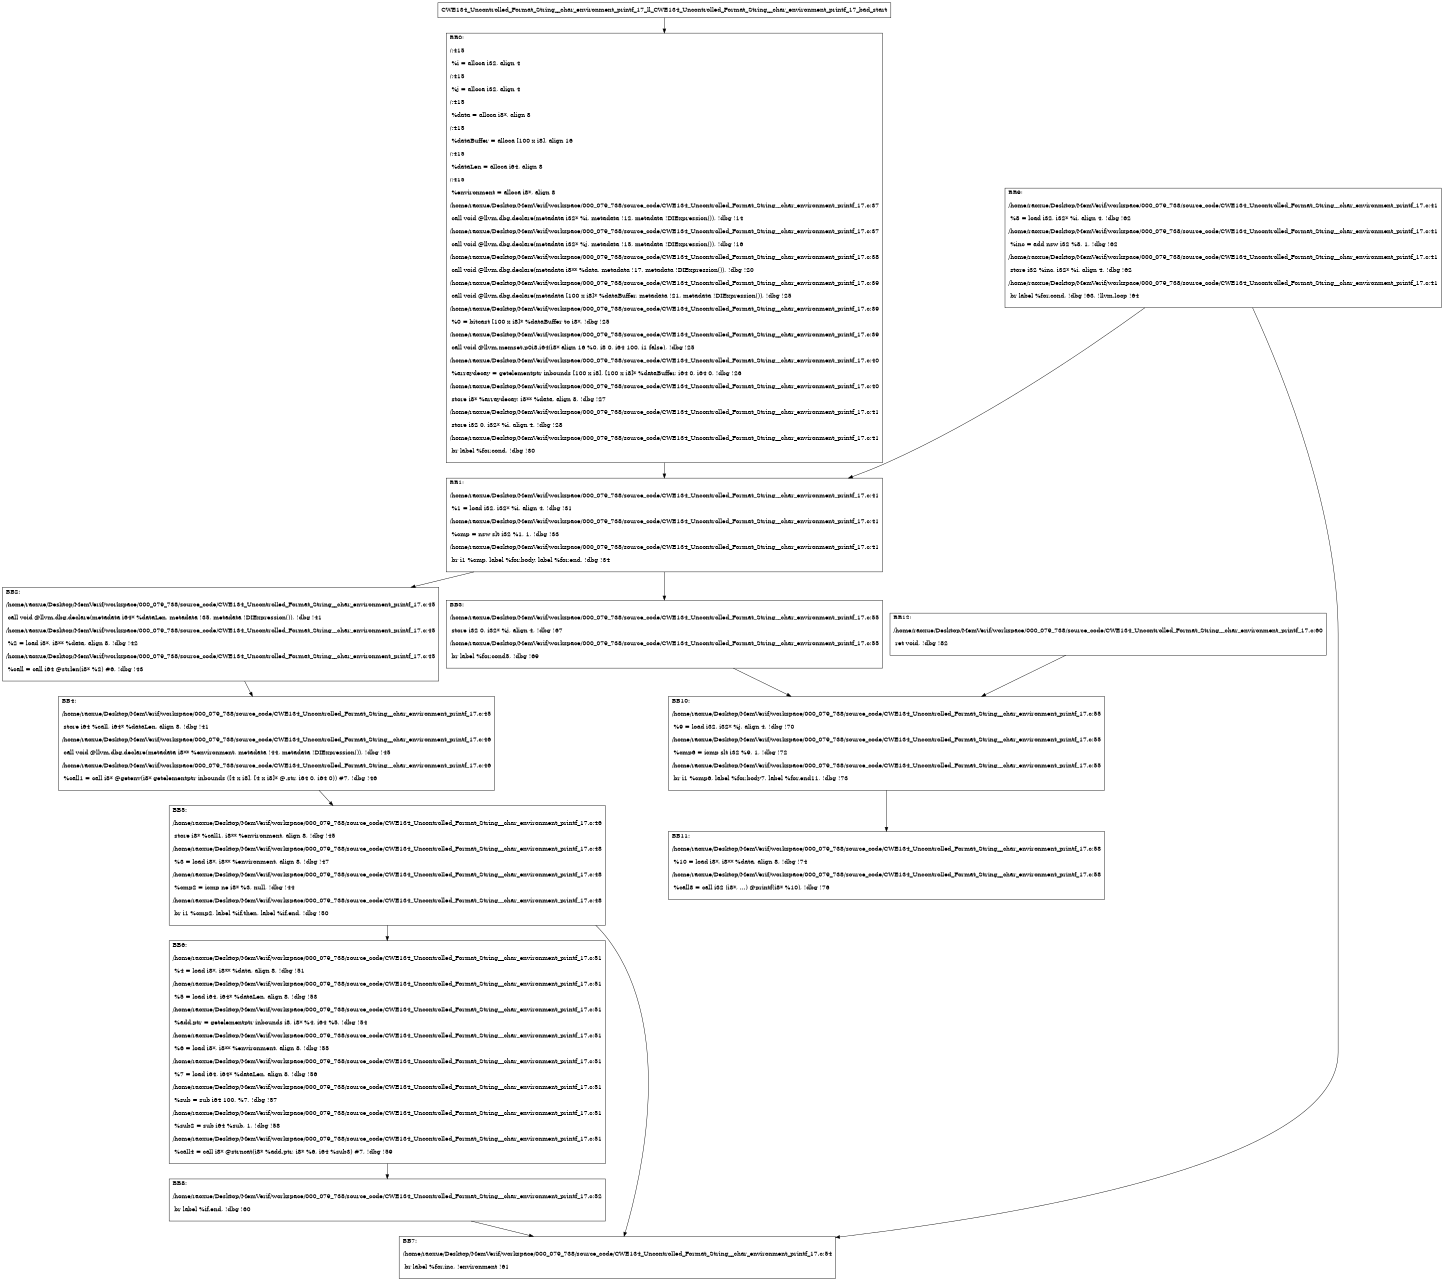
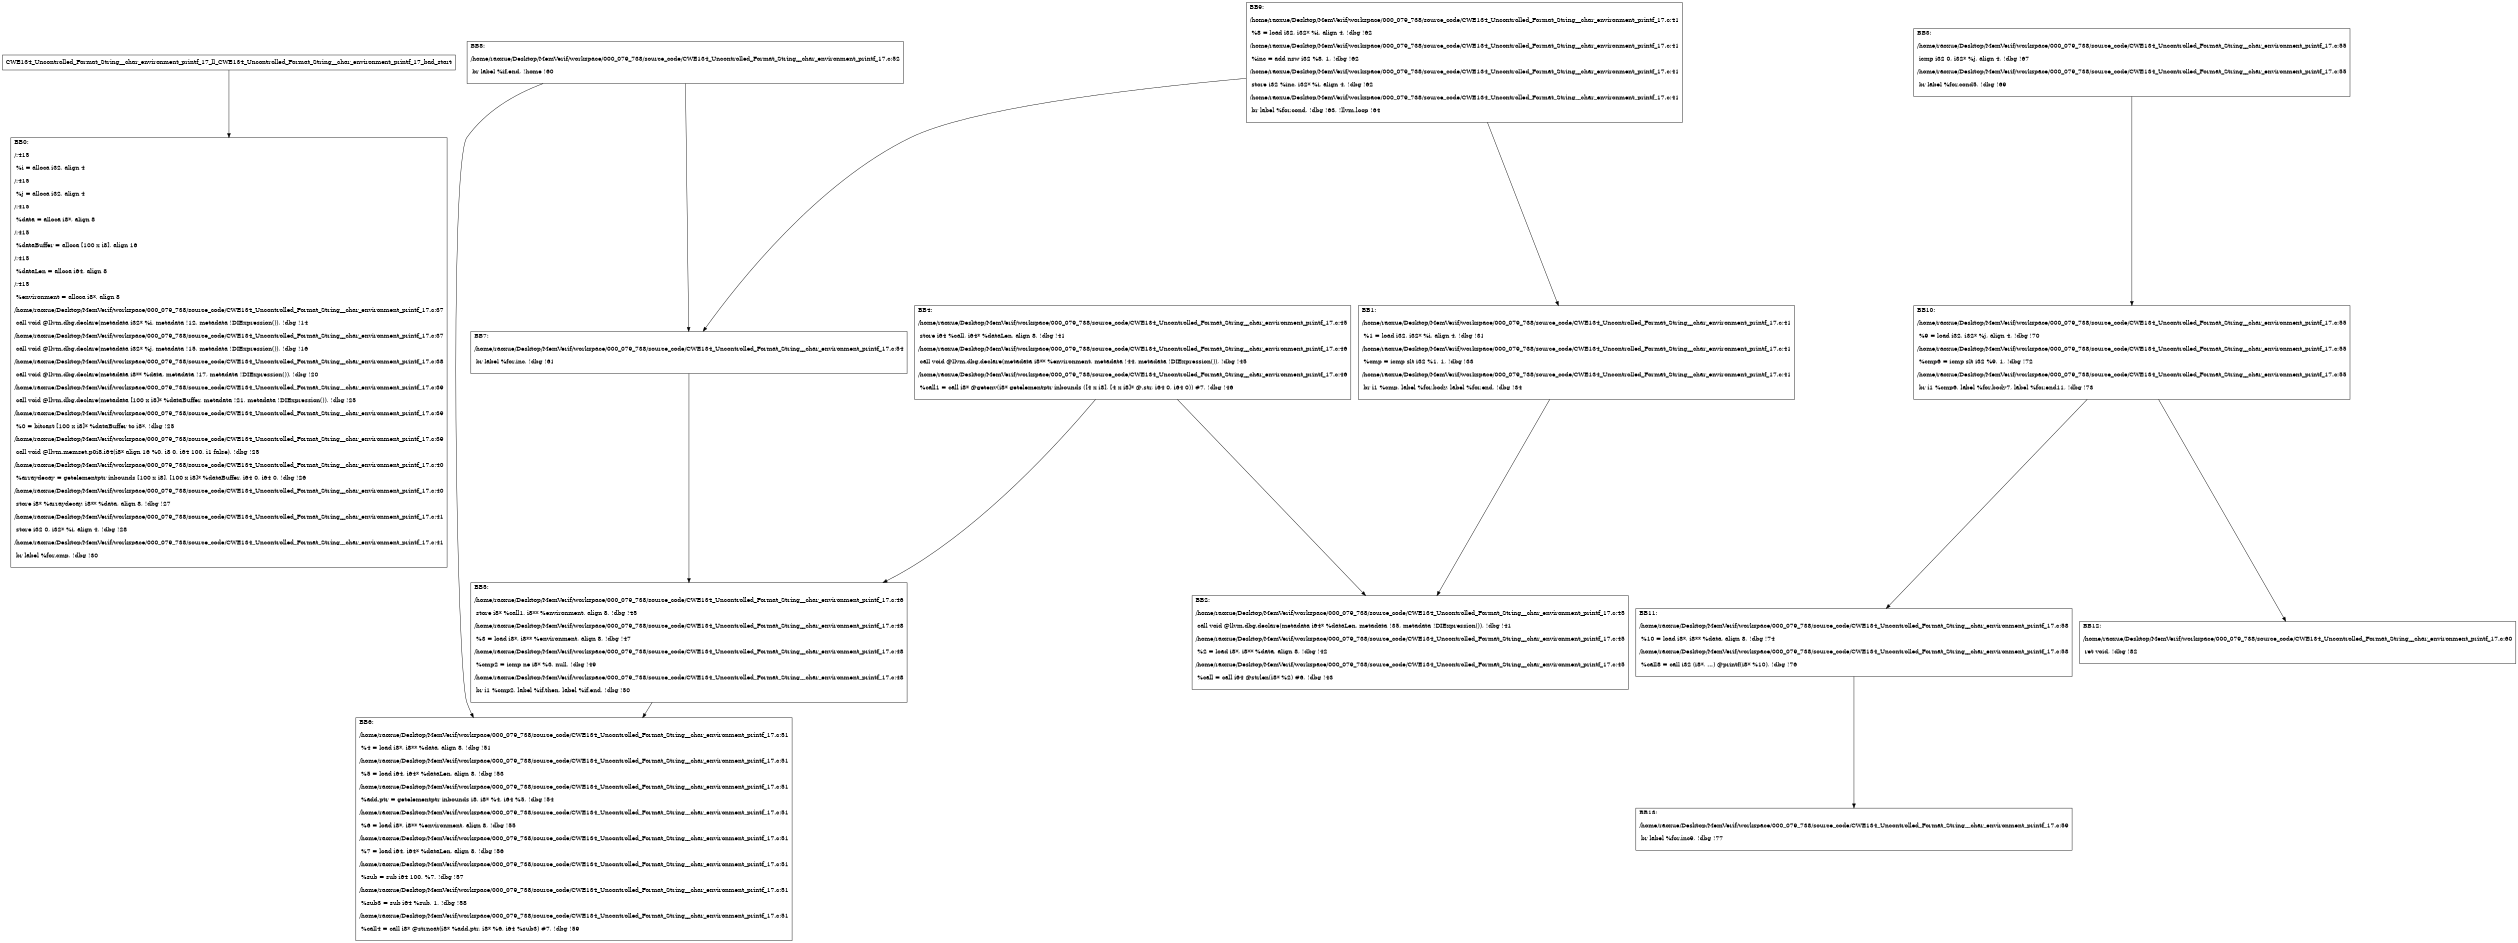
node "BB0:": text "br label %for.cond, !dbg !30" -> "br label %for.cmp, !dbg !30"
edge "BB0:" -> "BB1:": removed
node "BB1:": text "%cmp = nsw slt i32 %1, 1, !dbg !33" -> "%cmp = icmp slt i32 %1, 1, !dbg !33"
edge "BB1:" -> "BB3:": removed
node "BB3:": text "store i32 0, i32* %j, align 4, !dbg !67" -> "icmp i32 0, i32* %j, align 4, !dbg !67"
edge "BB12:" -> "BB10:": reversed
edge "BB2:" -> "BB4:": reversed
node "BB13:": added
node "BB5:": text "%cmp2 = icmp ne i8* %3, null, !dbg !44" -> "%cmp2 = icmp ne i8* %3, null, !dbg !49"
edge "BB5:" -> "BB7:": reversed
node "BB6:": text "%sub2 = sub i64 %sub, 1, !dbg !58" -> "%sub3 = sub i64 %sub, 1, !dbg !58"
edge "BB6:" -> "BB8:": reversed
node "BB8:": text "br label %if.end, !dbg !60" -> "br label %if.end, !home !60"
node "BB7:": text "br label %for.inc, !environment !61" -> "br label %for.inc, !dbg !61"
